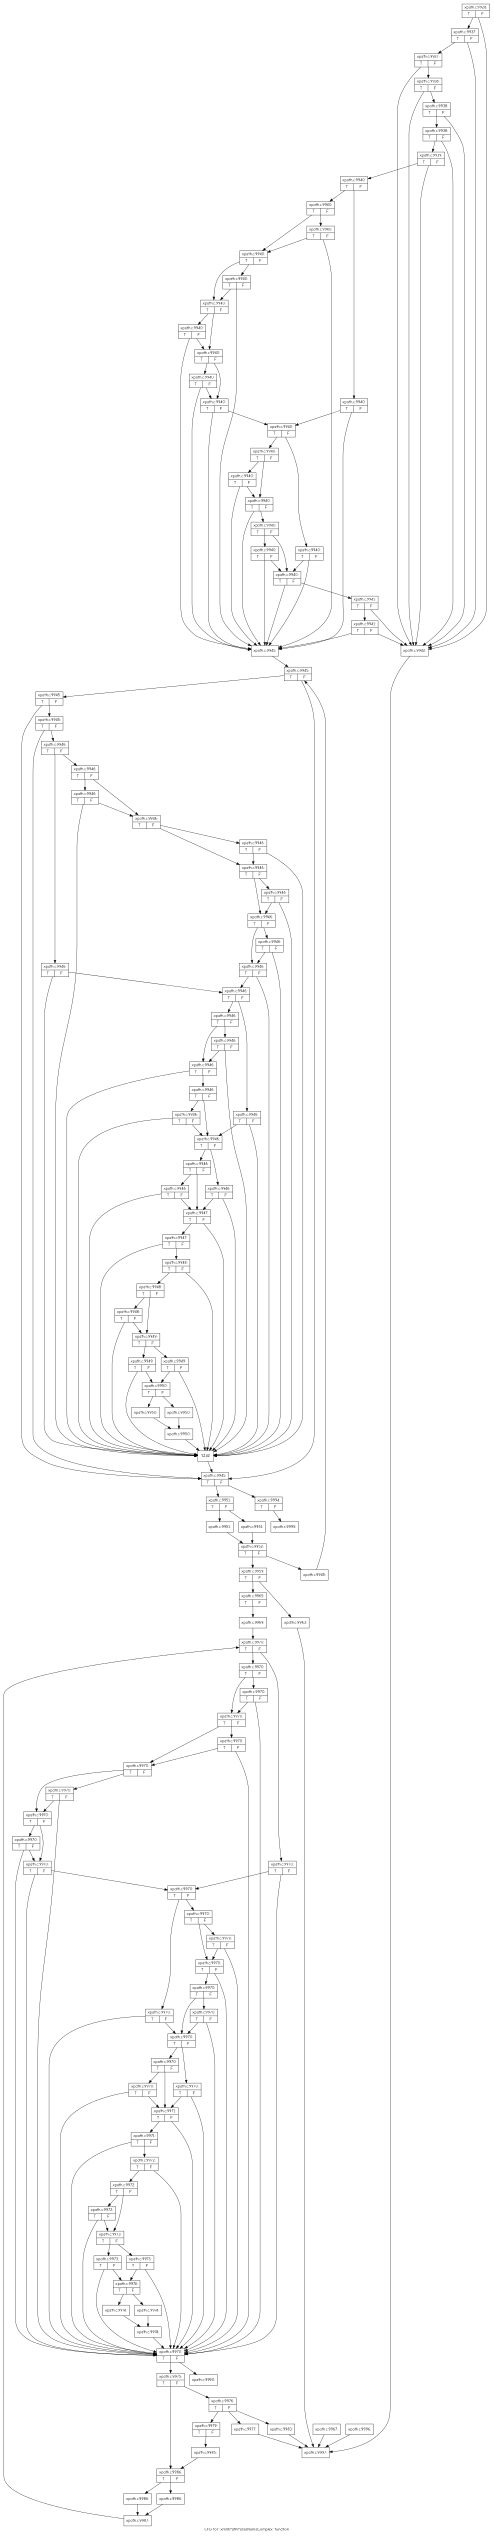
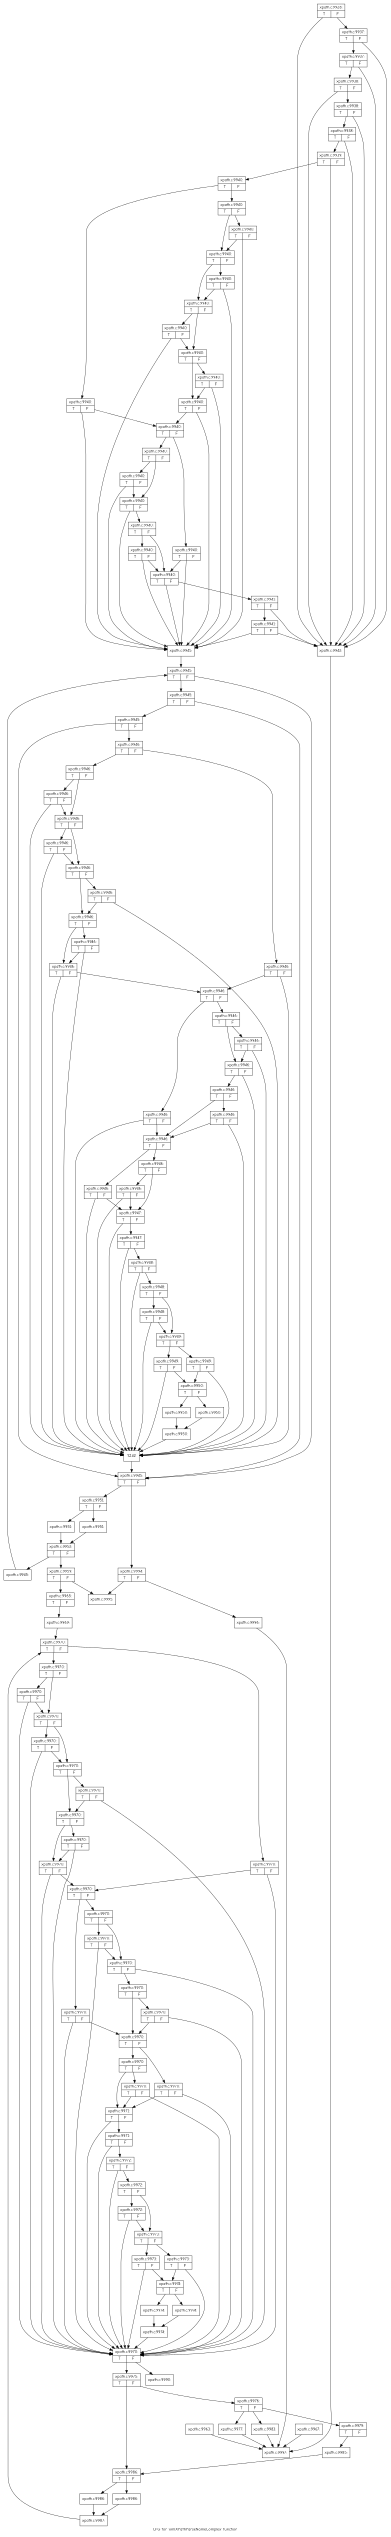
edge "xpath.c:9994:" -> "xpath.c:9996:": added
edge "xpath.c:9959:" -> "xpath.c:9963:": now "xpath.c:9959:" -> "xpath.c:9995:"
